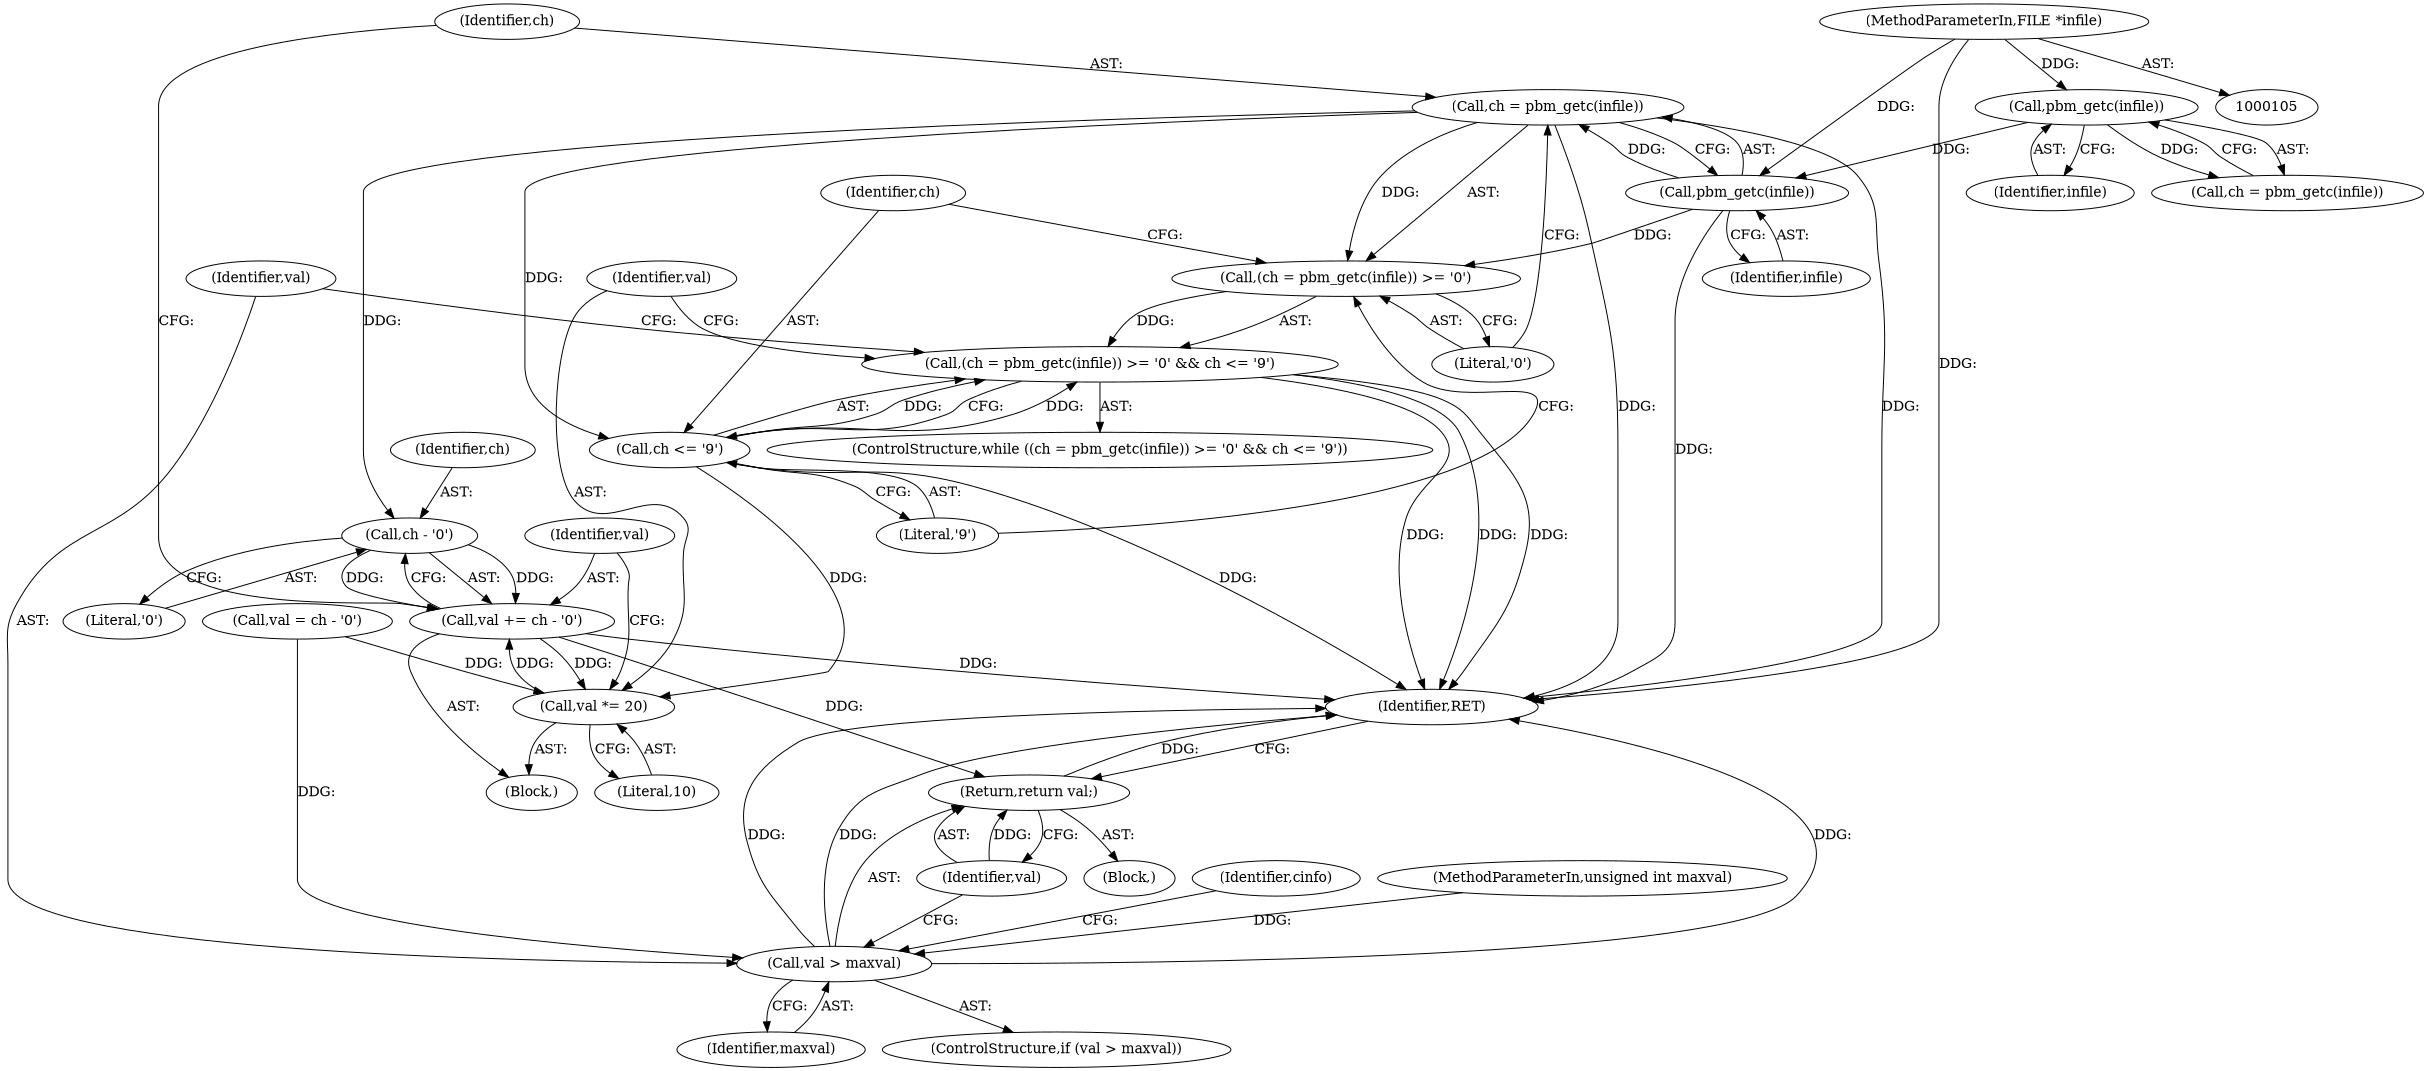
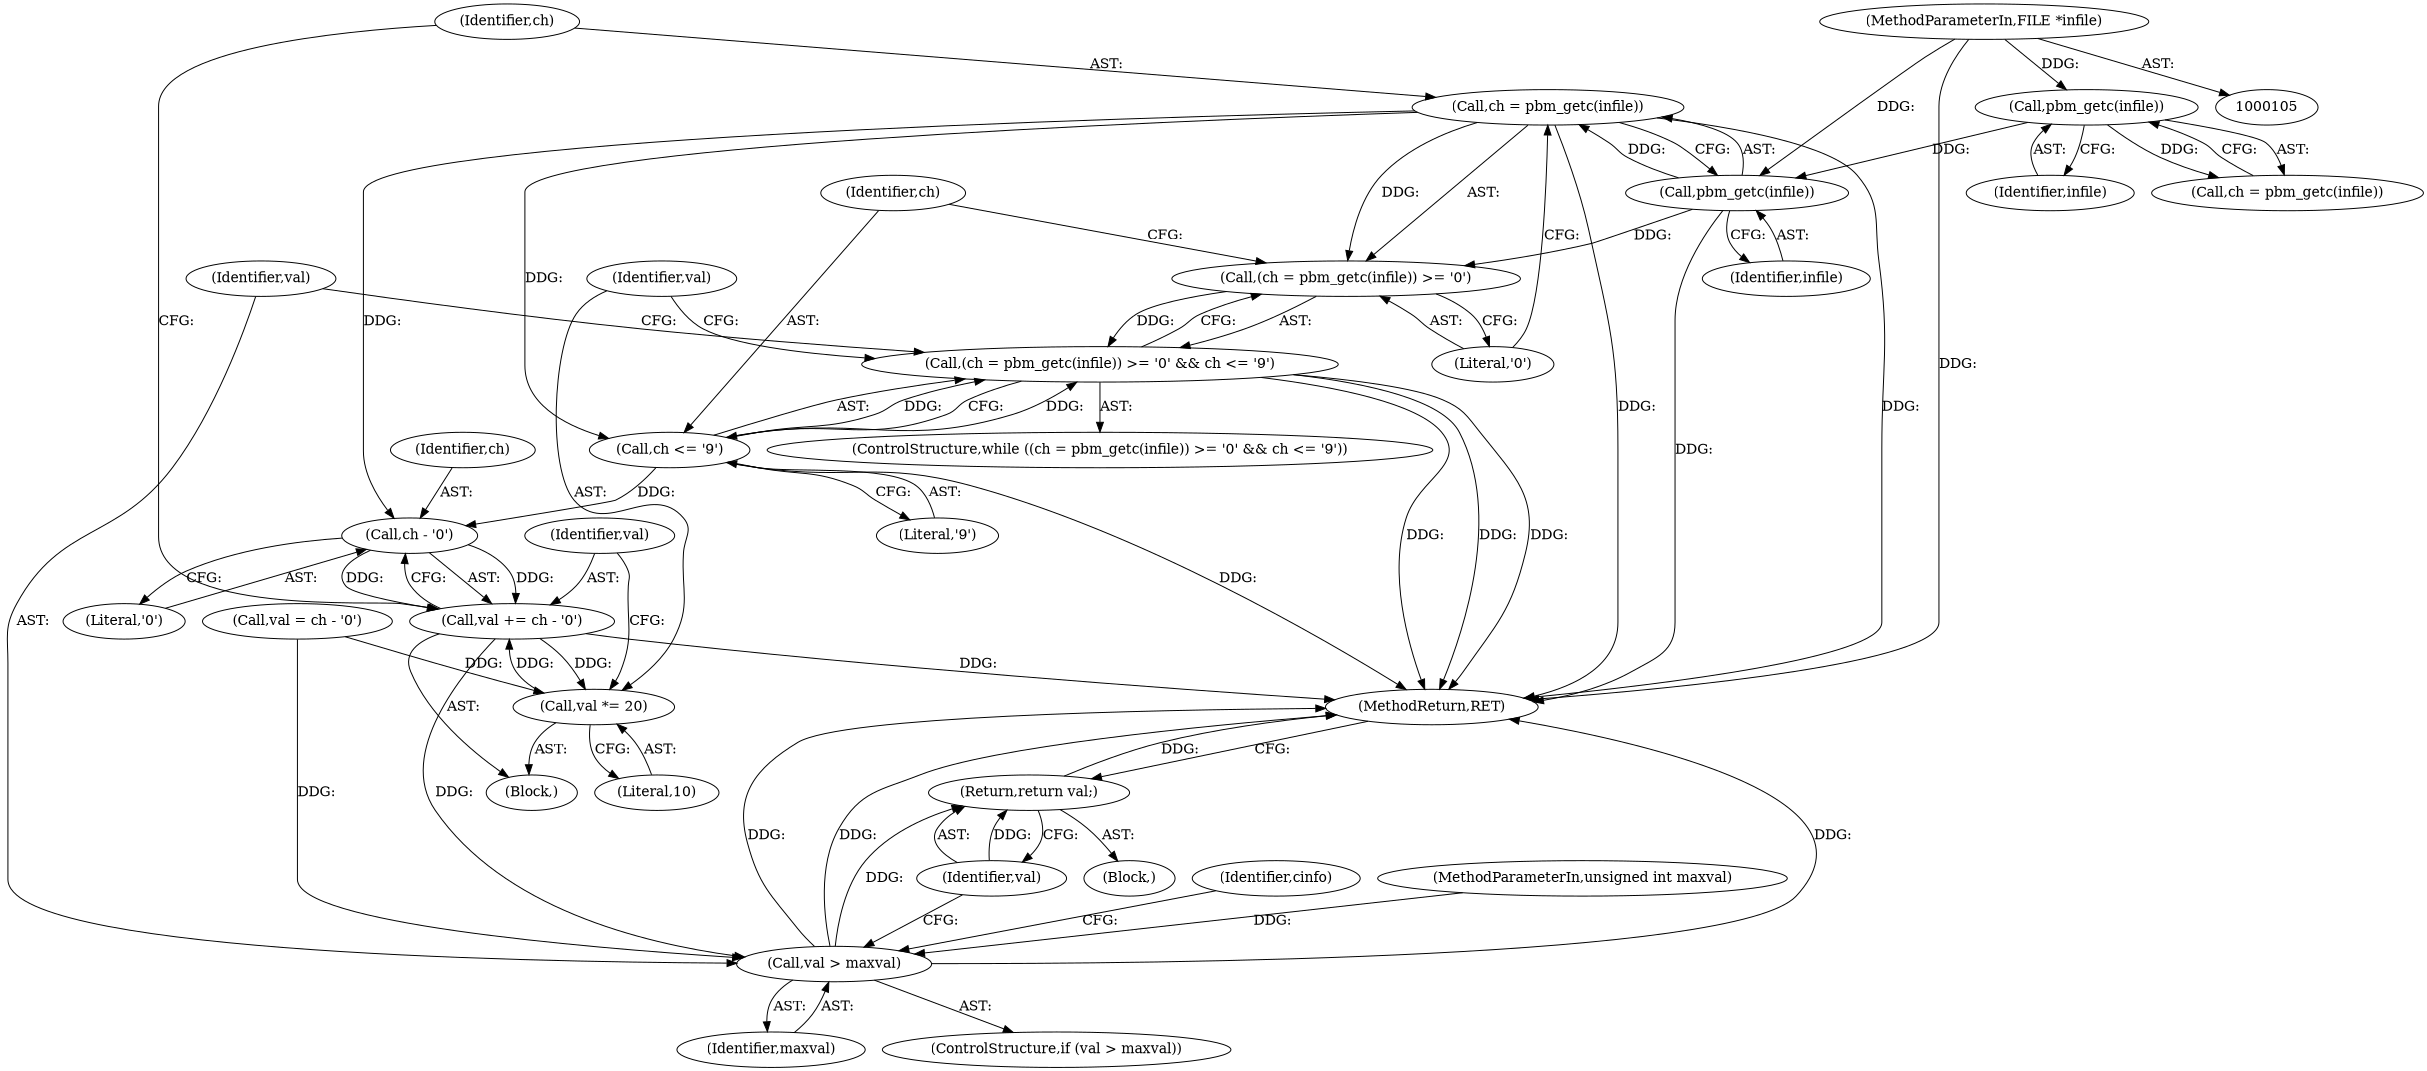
edge "(Literal,'9')" -> "(Call,(ch = pbm_getc(infile)) >= '0')": now "(Call,(ch = pbm_getc(infile)) >= '0' && ch <= '9')" -> "(Call,(ch = pbm_getc(infile)) >= '0')"
edge "(Call,ch <= '9')" -> "(Call,val *= 20)": now "(Call,ch <= '9')" -> "(Call,ch - '0')"
edge "(Call,val += ch - '0')" -> "(Return,return val;)": now "(Call,val += ch - '0')" -> "(Call,val > maxval)"
node "(Identifier,RET)": label "(Identifier,RET)" -> "(MethodReturn,RET)"
edge "(Call,val > maxval)" -> "(Return,return val;)": label "AST: " -> "DDG: "
edge "(Call,val > maxval)" -> "(Identifier,maxval)": label "CFG: " -> "AST: "
